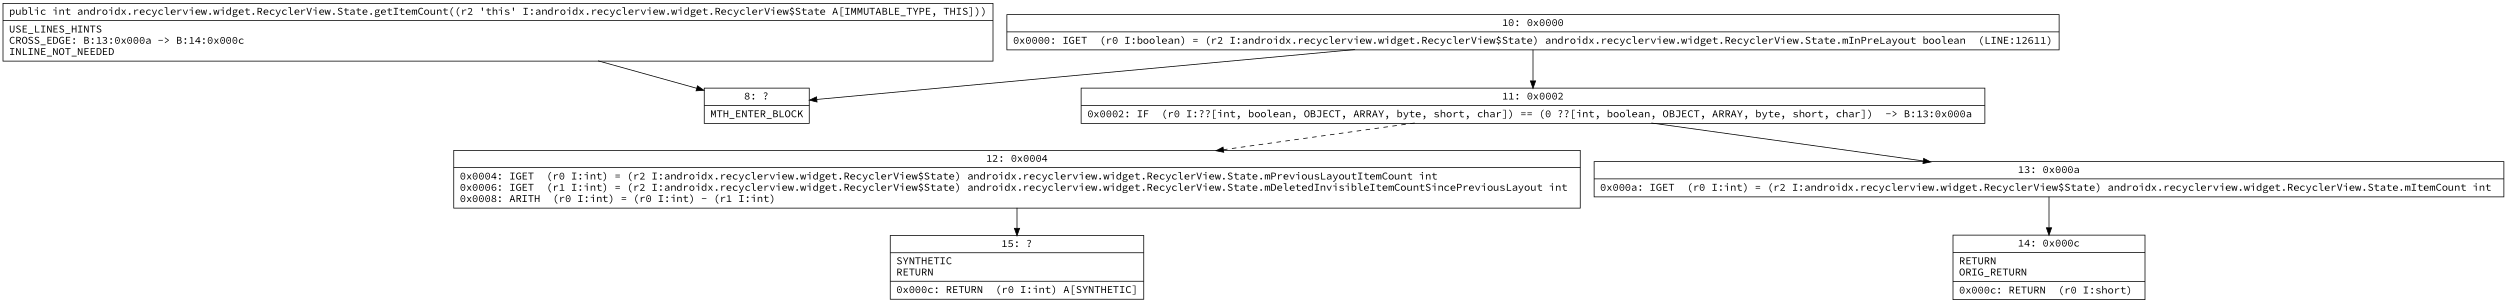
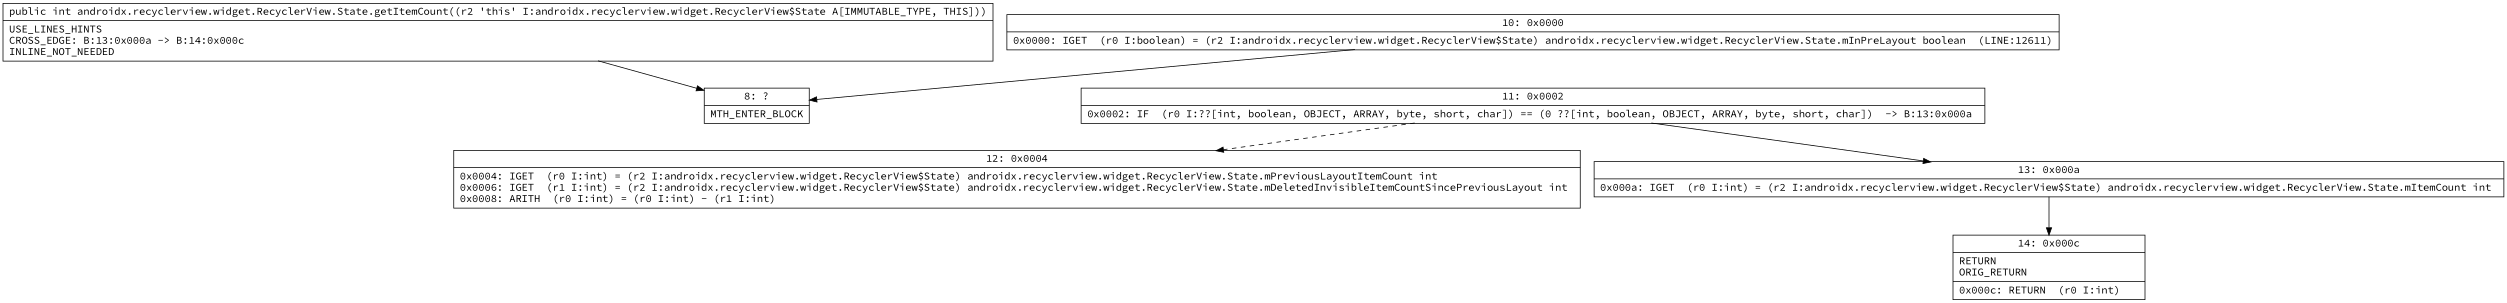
edge "10: 0x0000" -> "11: 0x0002": removed
node "15: ?": removed
node "14: 0x000c": text "0x000c: RETURN  (r0 I:short)" -> "0x000c: RETURN  (r0 I:int)"
